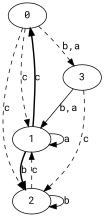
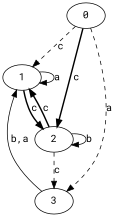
edge "0" -> "3": label "b,a" -> "a"
edge "1" -> "0": removed, label "c"
edge "0" -> "2": style dashed -> bold
edge "3" -> "2": reversed
edge "1" -> "2": label "b" -> "c"
edge "2" -> "1": style dashed -> bold
